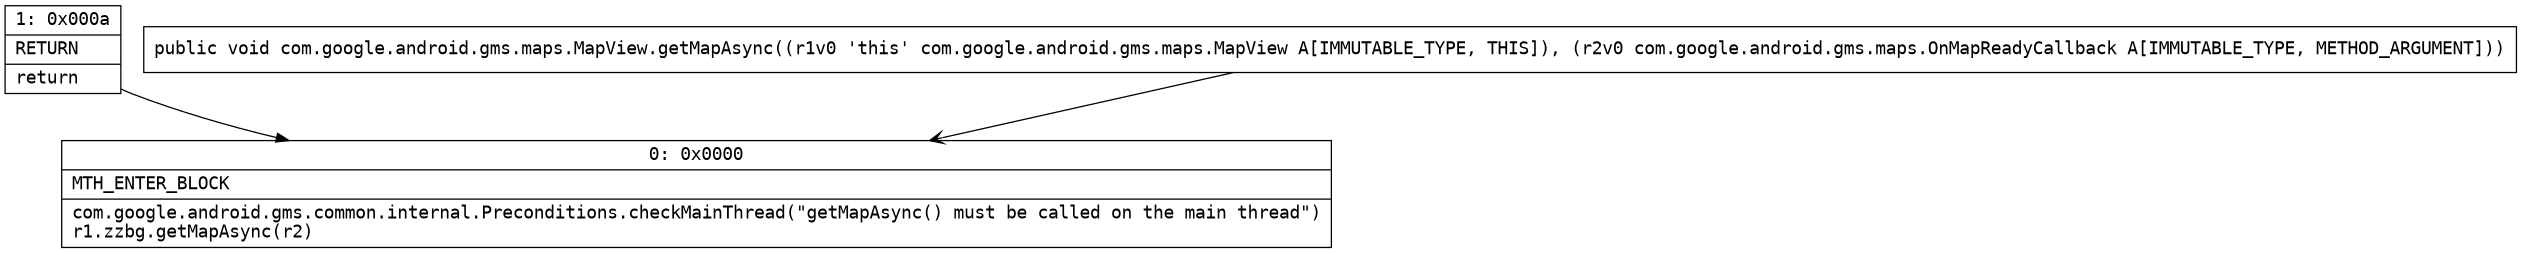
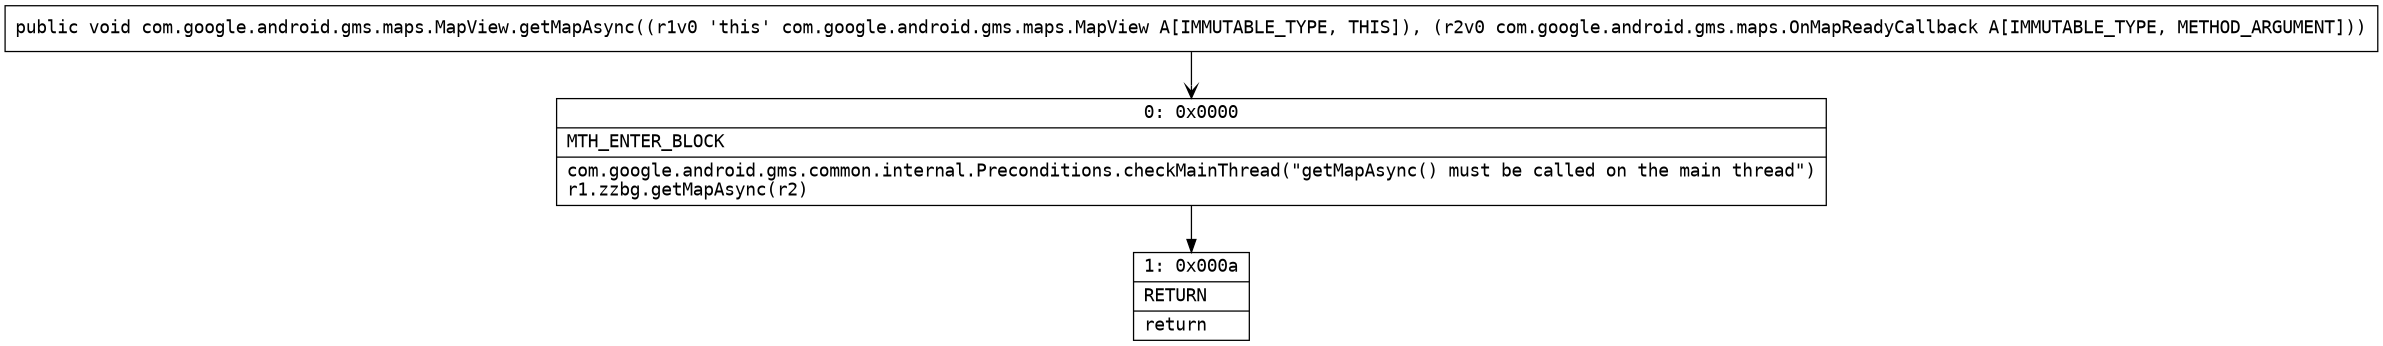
edge "1: 0x000a" -> "0: 0x0000": reversed
